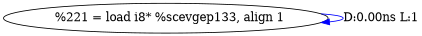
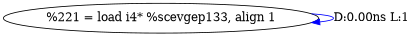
node "%221 = load i8* %scevgep133, align 1": label "%221 = load i8* %scevgep133, align 1" -> "%221 = load i4* %scevgep133, align 1"
